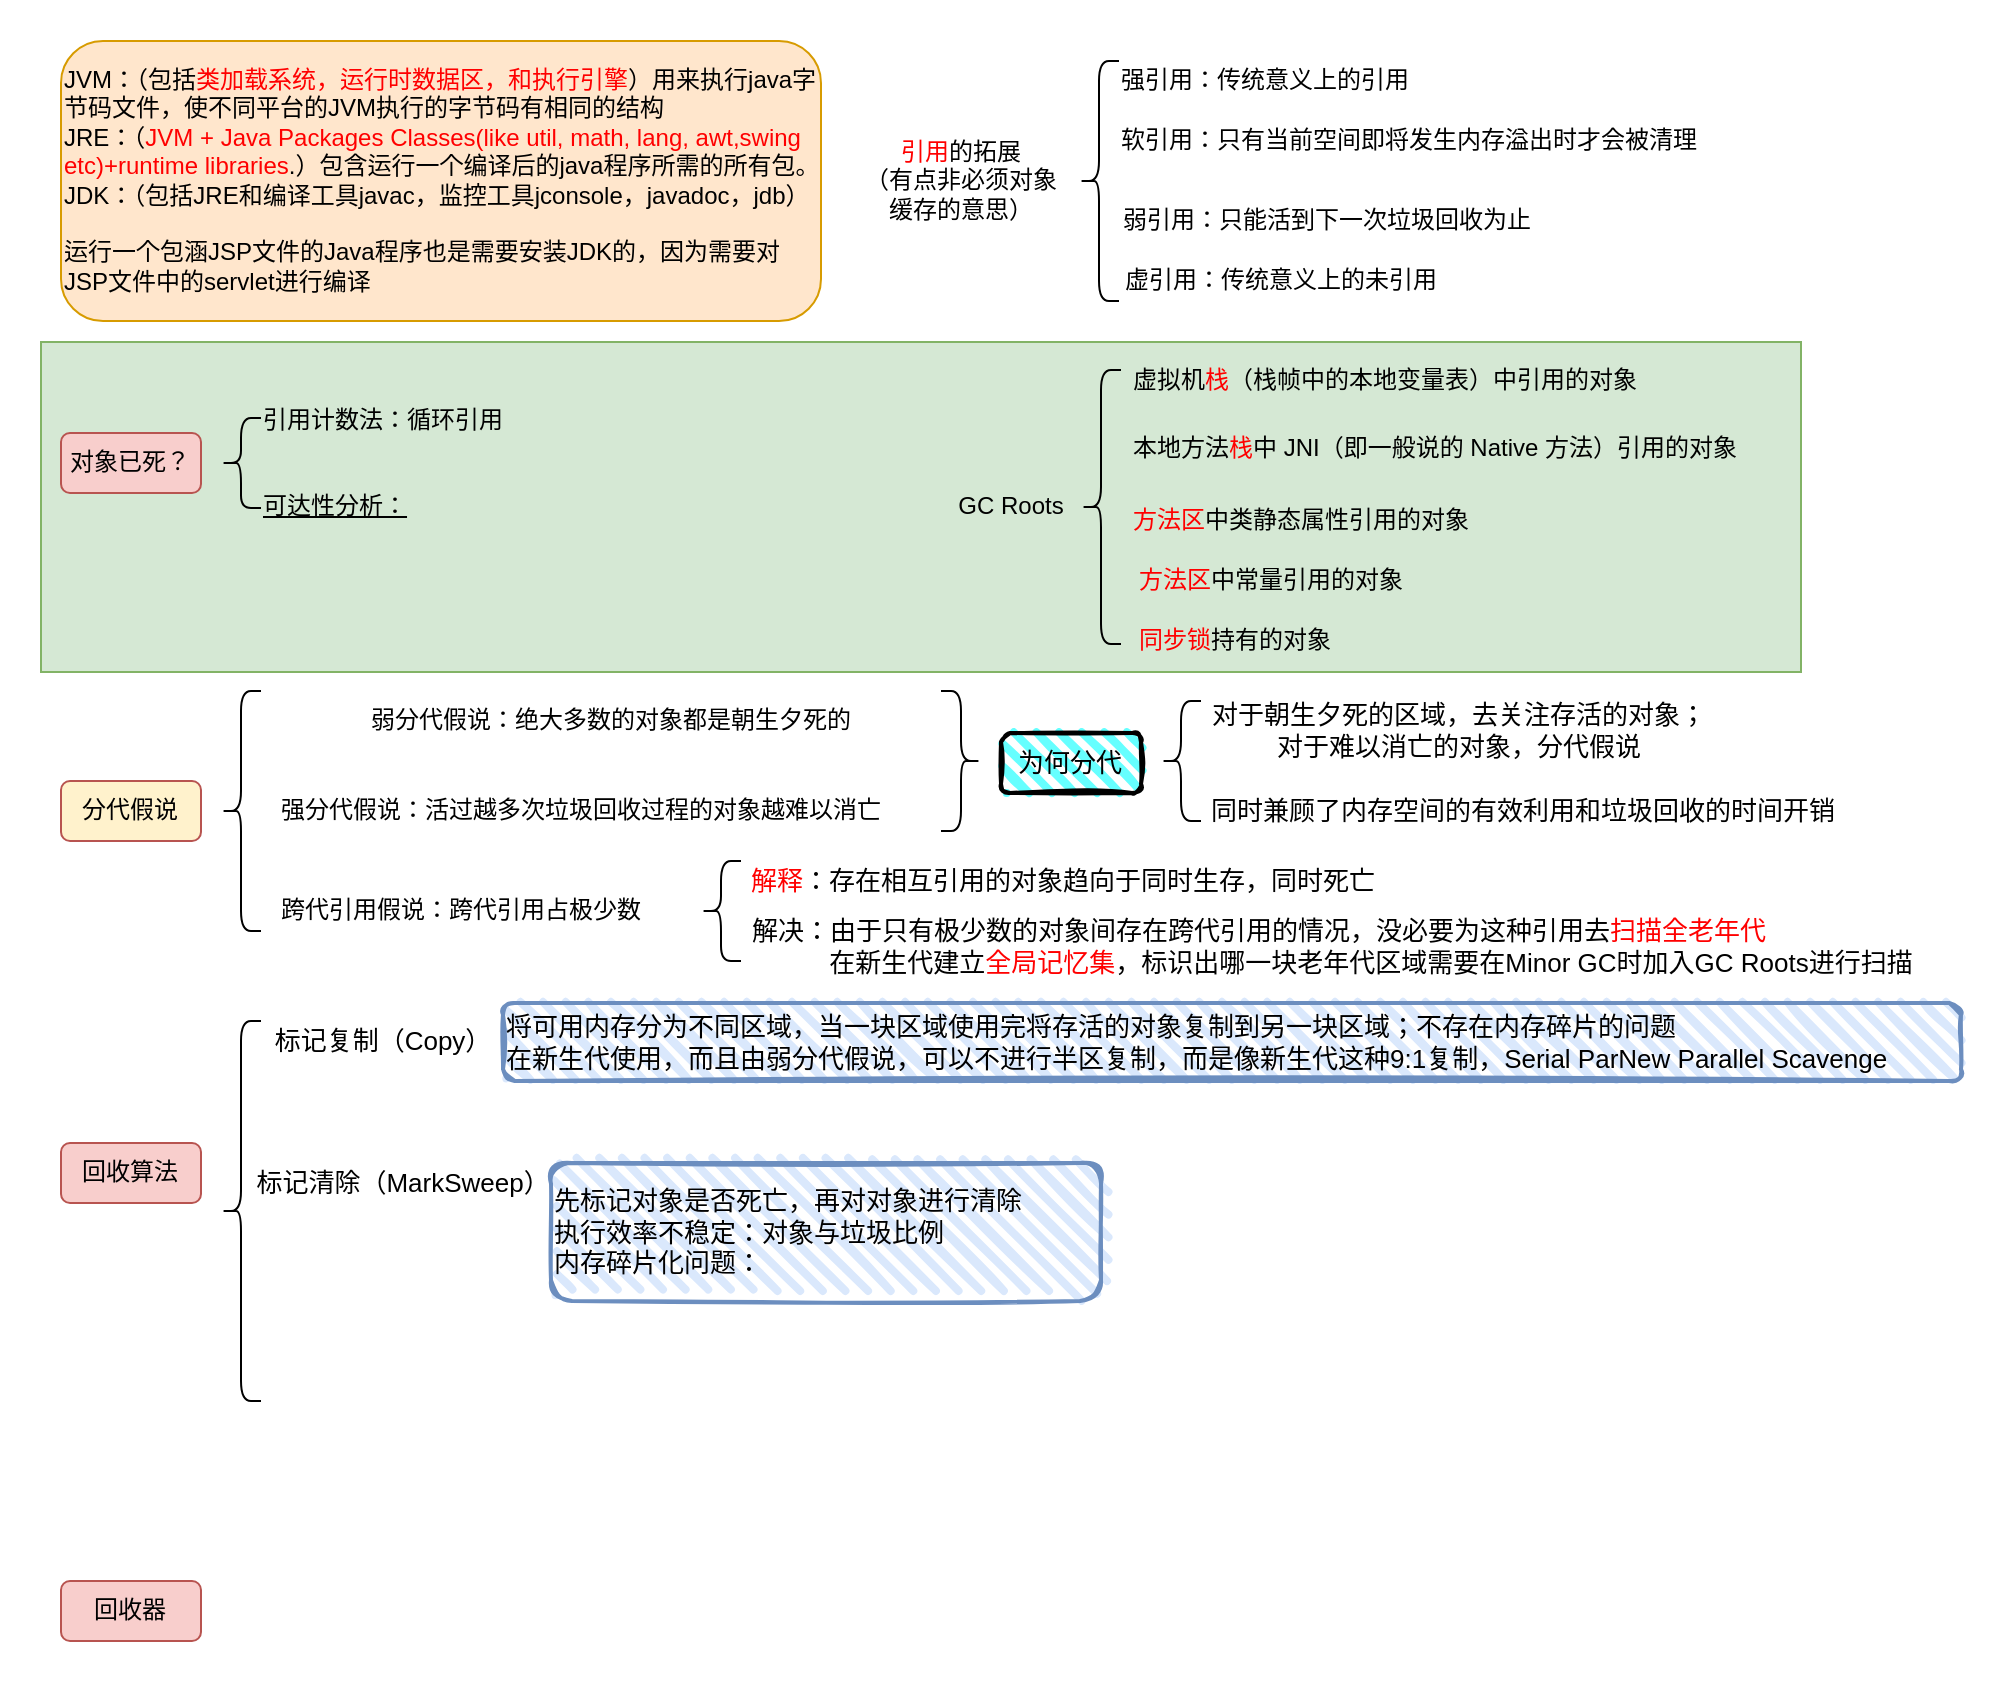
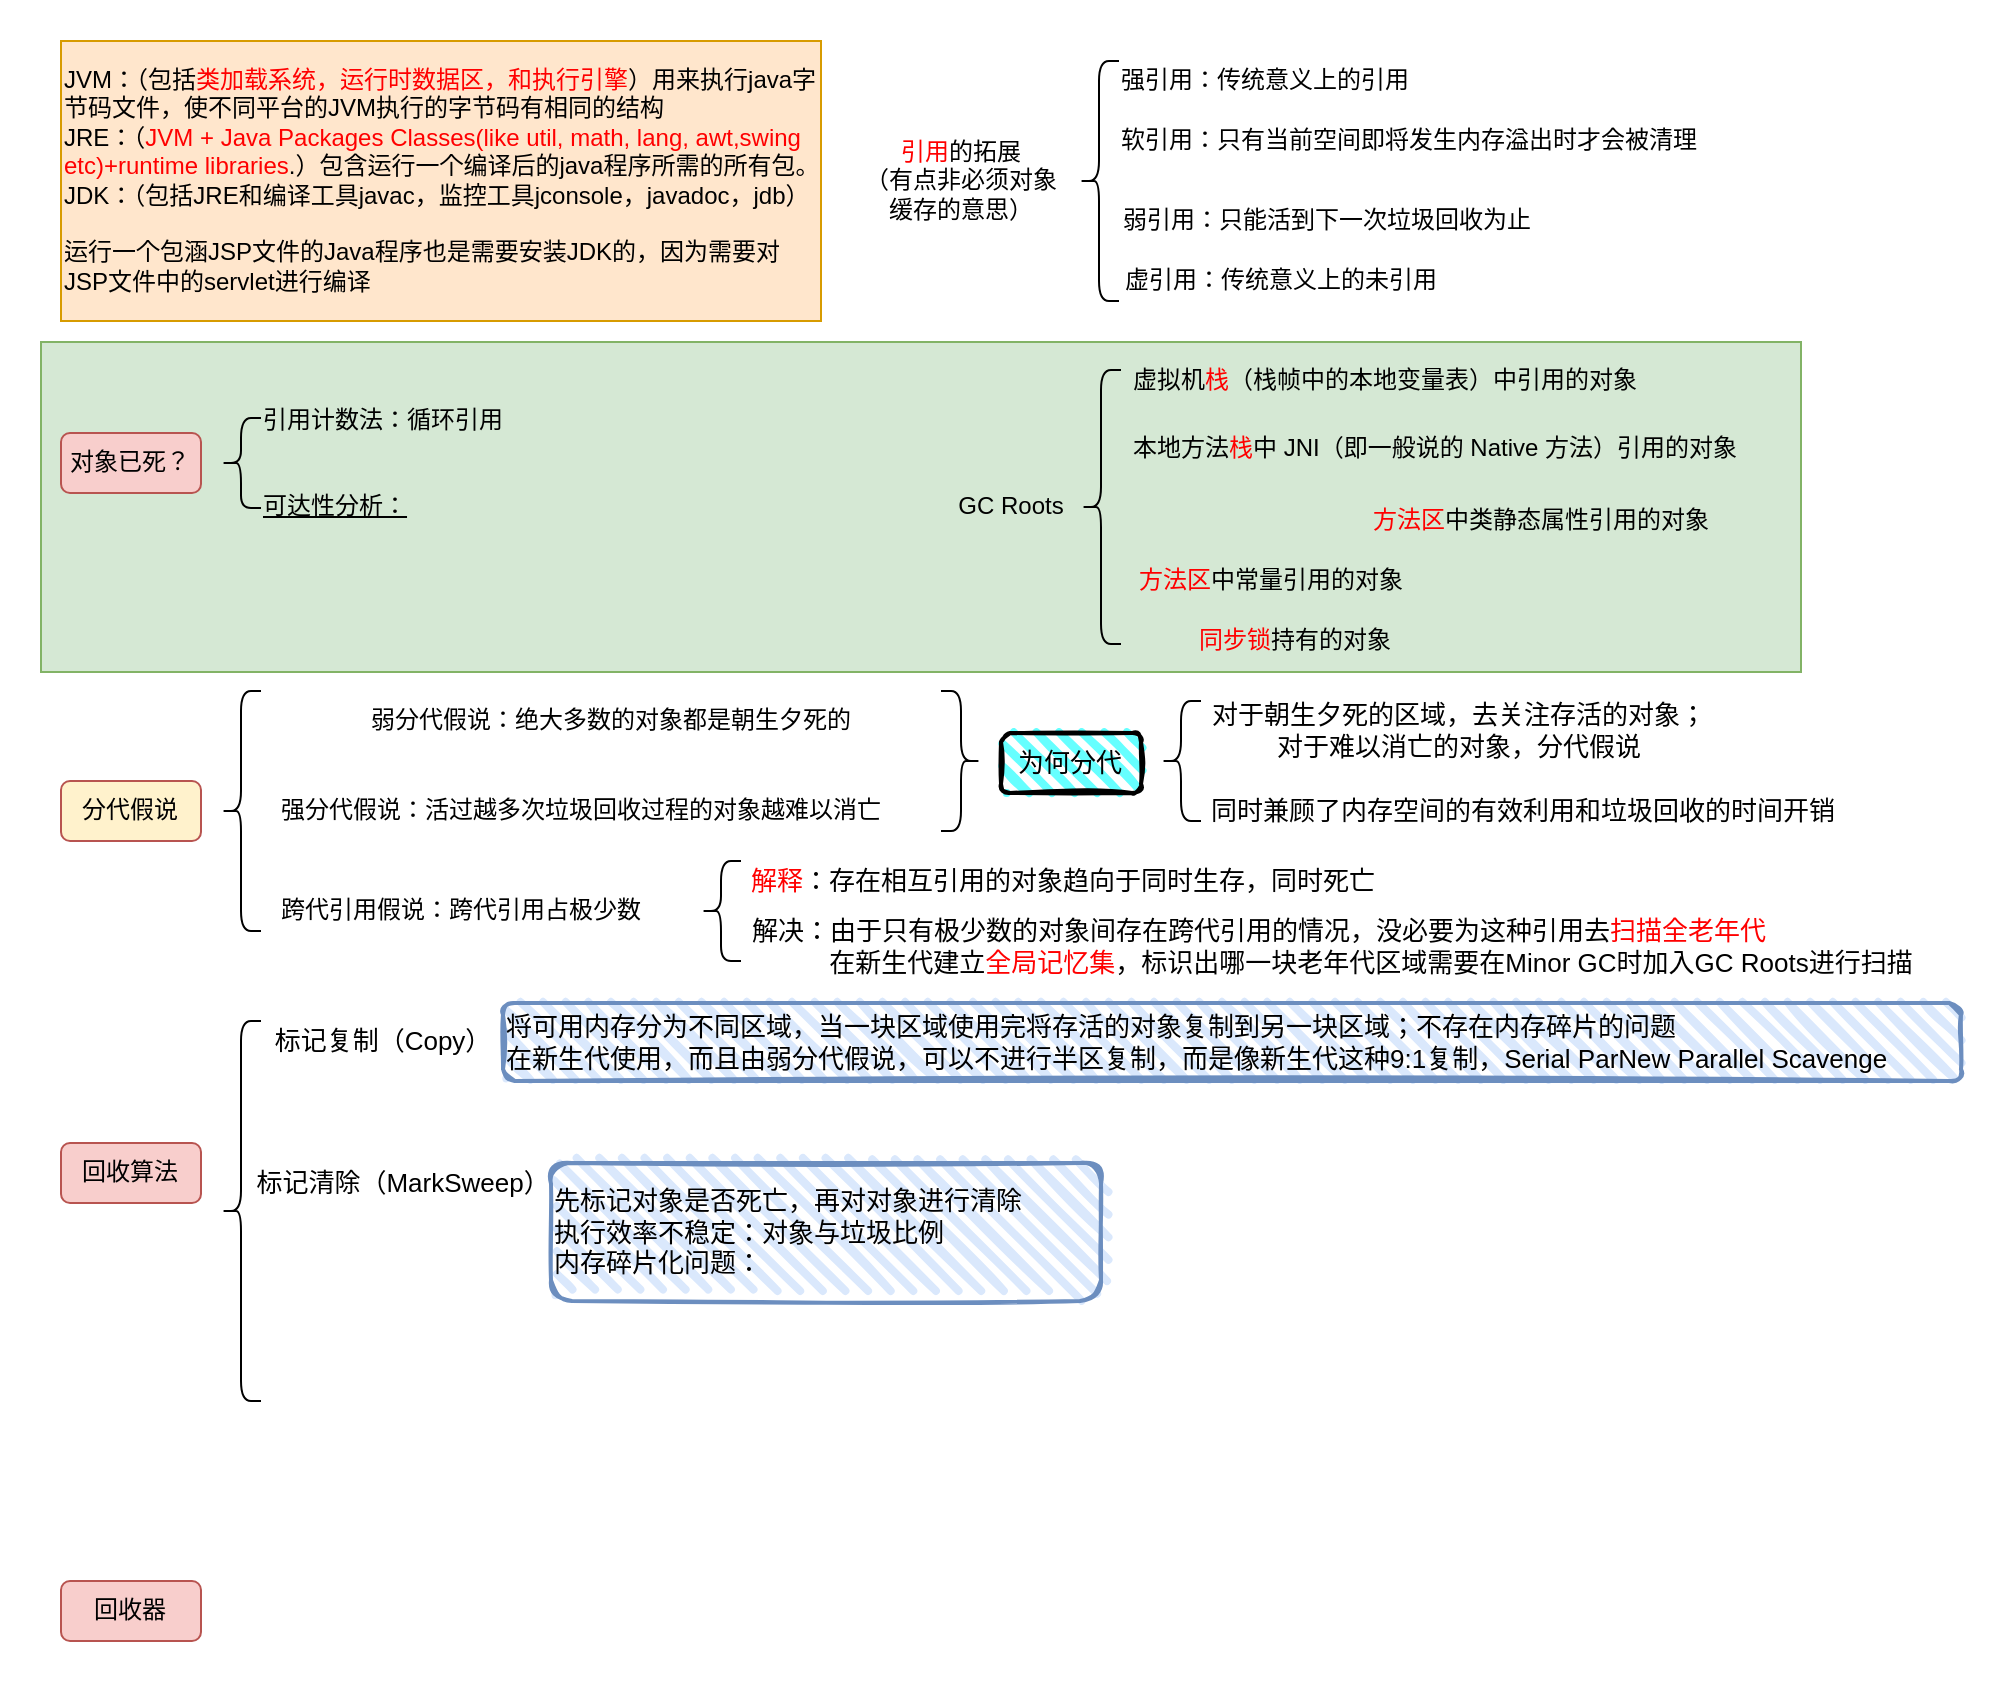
node "JVM：（包括类加载系统，运行时数据区，和执行引擎）用来执行java字节码文件，使不同平台的JVM执行的字节码有相同的结构 JRE：（JVM + Java Packages Classes(like util, math, lang, awt,swing etc)+runtime libraries.）包含运行一个编译后的java程序所需的所有包。 JDK：（包括JRE和编译工具javac，监控工具jconsole，javadoc，jdb） 运行一个包涵JSP文件的Java程序也是需要安装JDK的，因为需要对JSP文件中的servlet进行编译": shape rounded rectangle -> rectangle
node "方法区中类静态属性引用的对象": moved (1301, 521) -> (1541, 521)
node "同步锁持有的对象": moved (1235, 641) -> (1295, 641)
